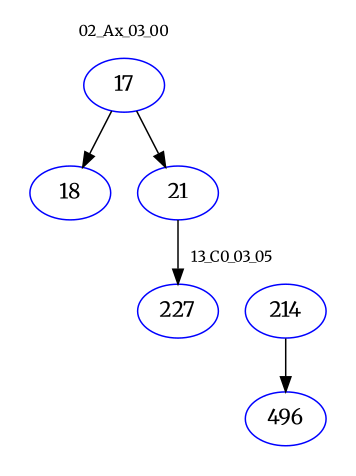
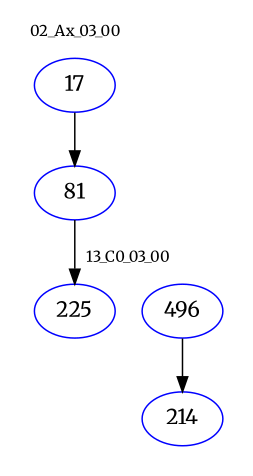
node "18": removed
node "21": label "21" -> "81"
cluster "13_C0_03_05": label "13_C0_03_05" -> "13_C0_03_00"
node "227": label "227" -> "225"
edge "214" -> "496": reversed
